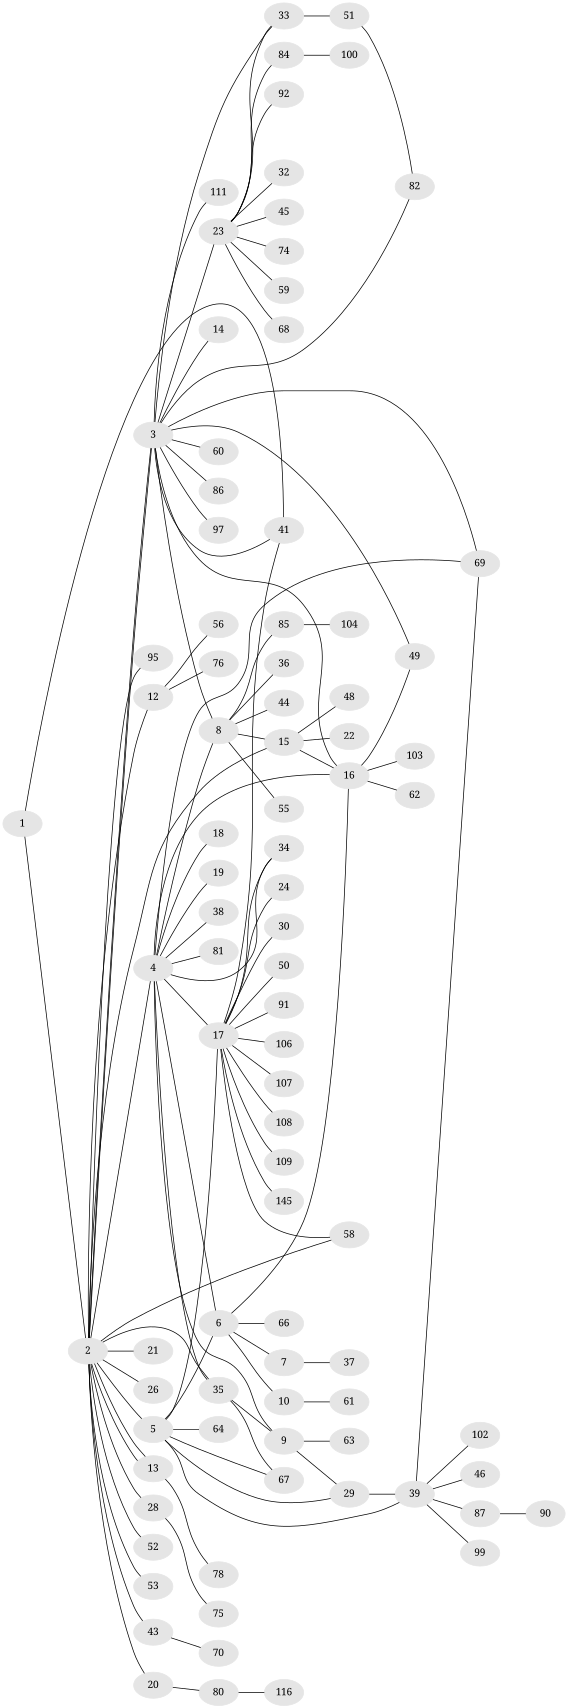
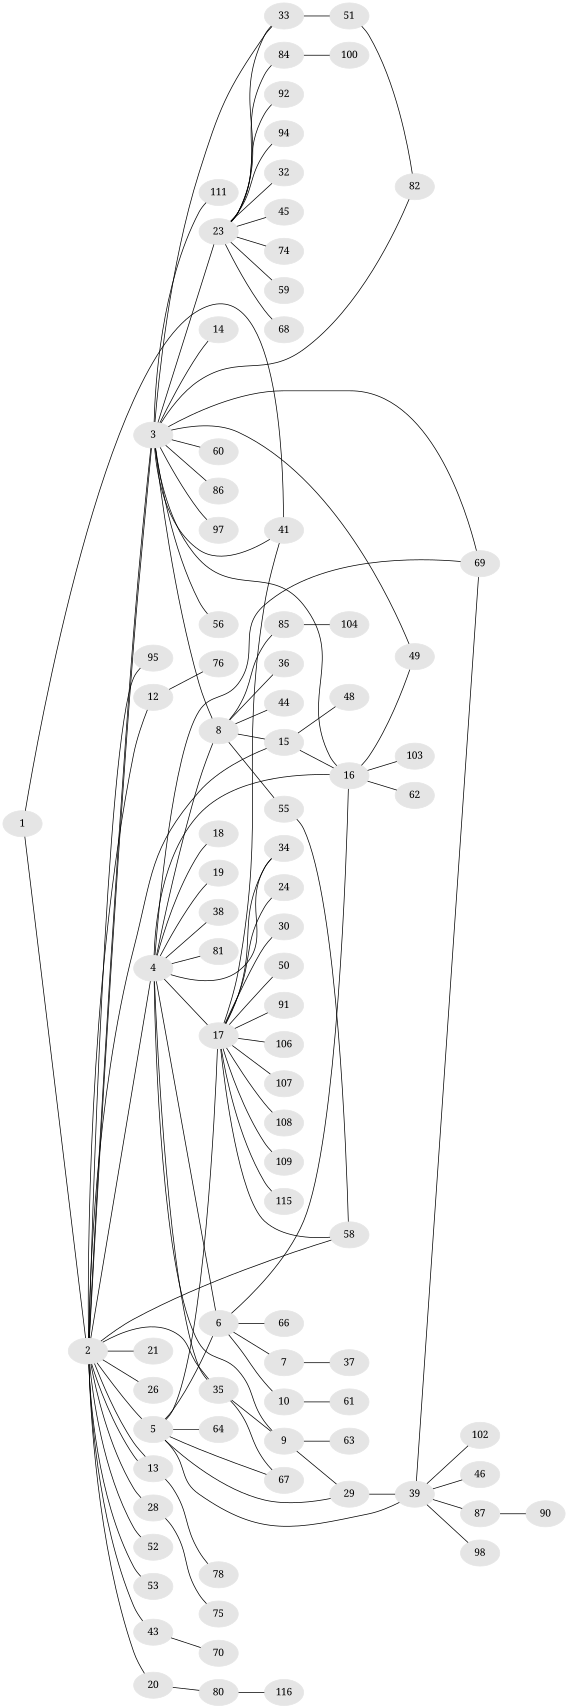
node "94": added
edge "56" -- "12": now "56" -- "3"
node "22": removed
edge "55" -- "58": added
node "145": label "145" -> "115"
node "99": label "99" -> "98"
